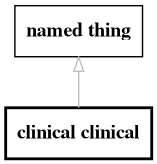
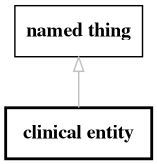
node "clinical clinical": label "clinical clinical" -> "clinical entity"
